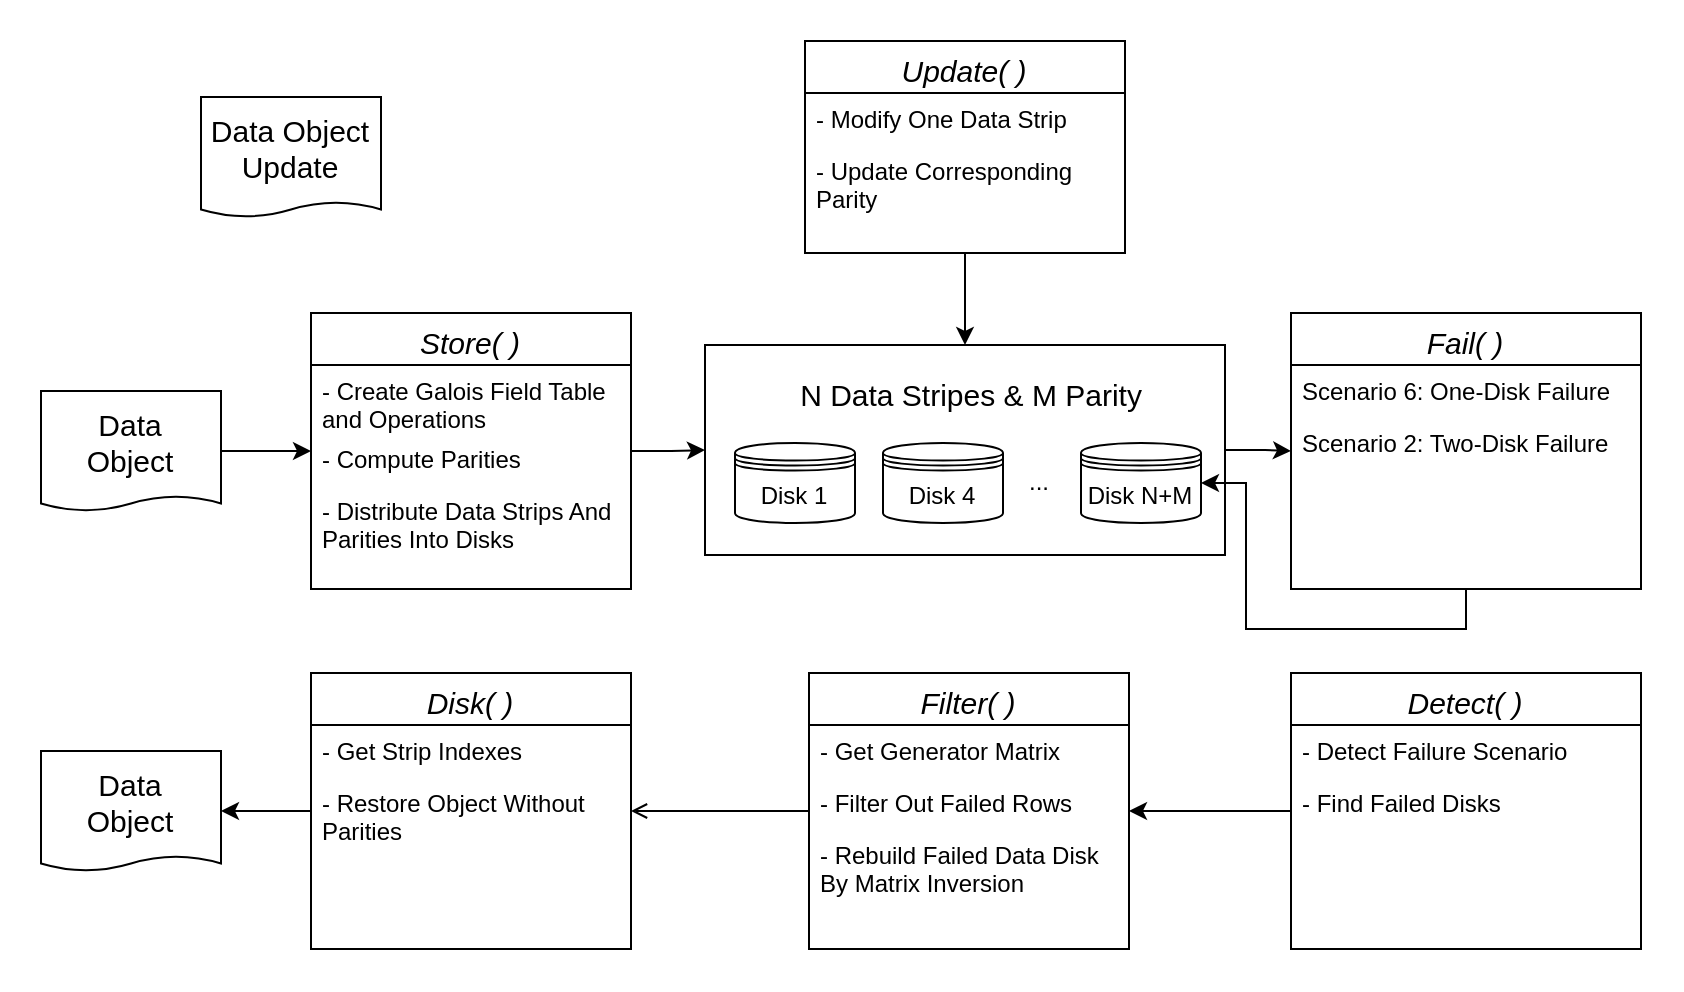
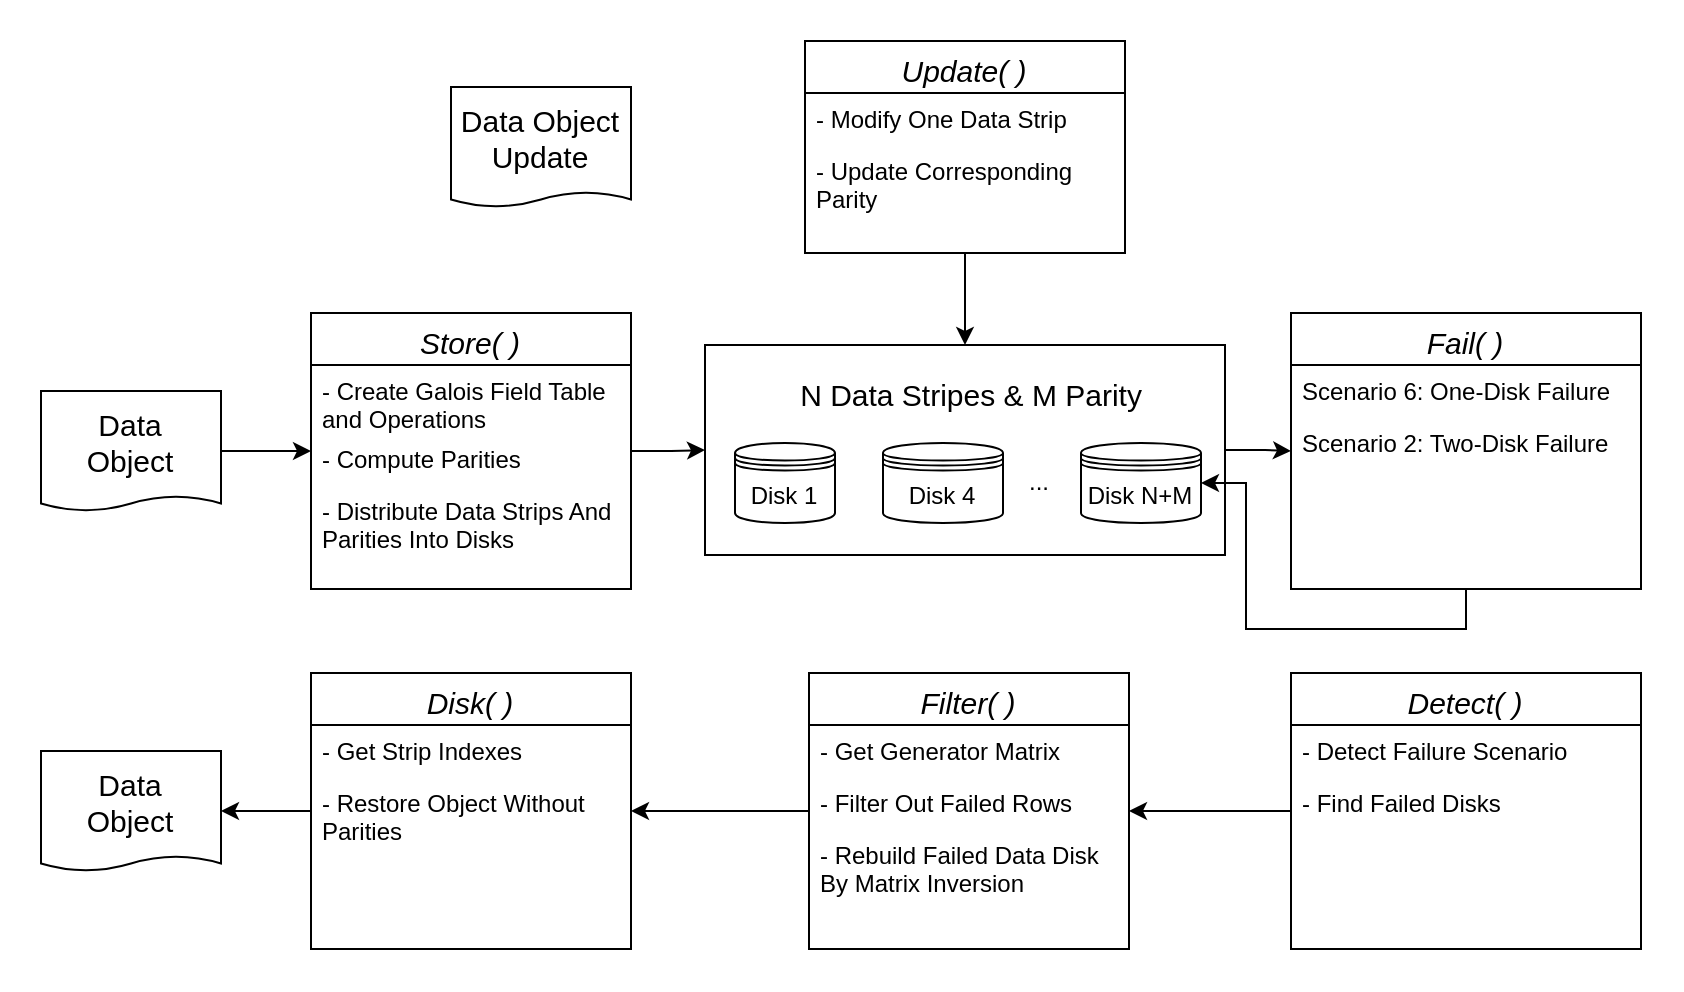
node "Data Object Update": moved (291, 157) -> (541, 147)
node "Disk 1": size 120x80 -> 100x80
edge "Filter( )" -> "Disk( )": arrowhead open -> classic
